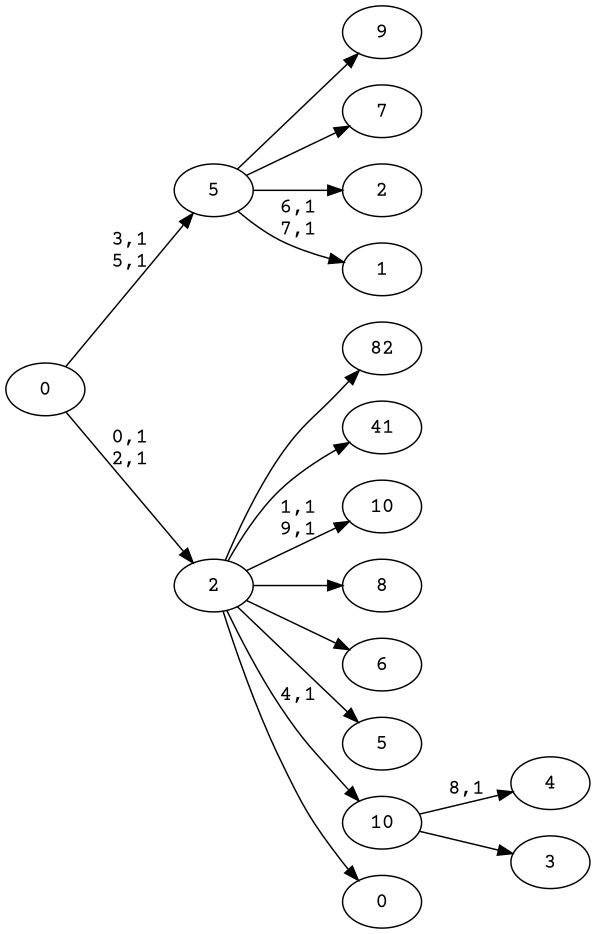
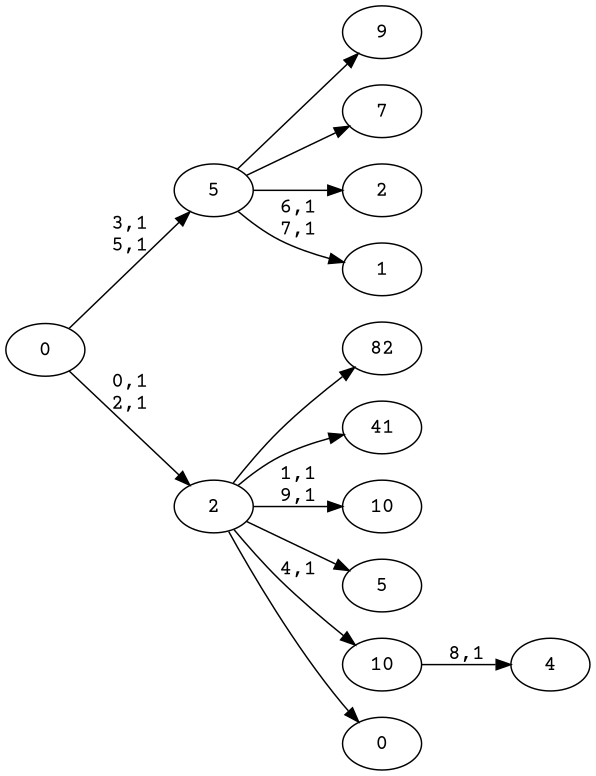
node "8": removed
node "6": removed
node "3": removed
